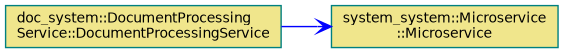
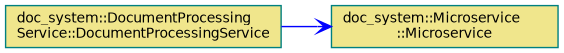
node "system_system::Microservice ::Microservice": label "system_system::Microservice ::Microservice" -> "doc_system::Microservice ::Microservice"
